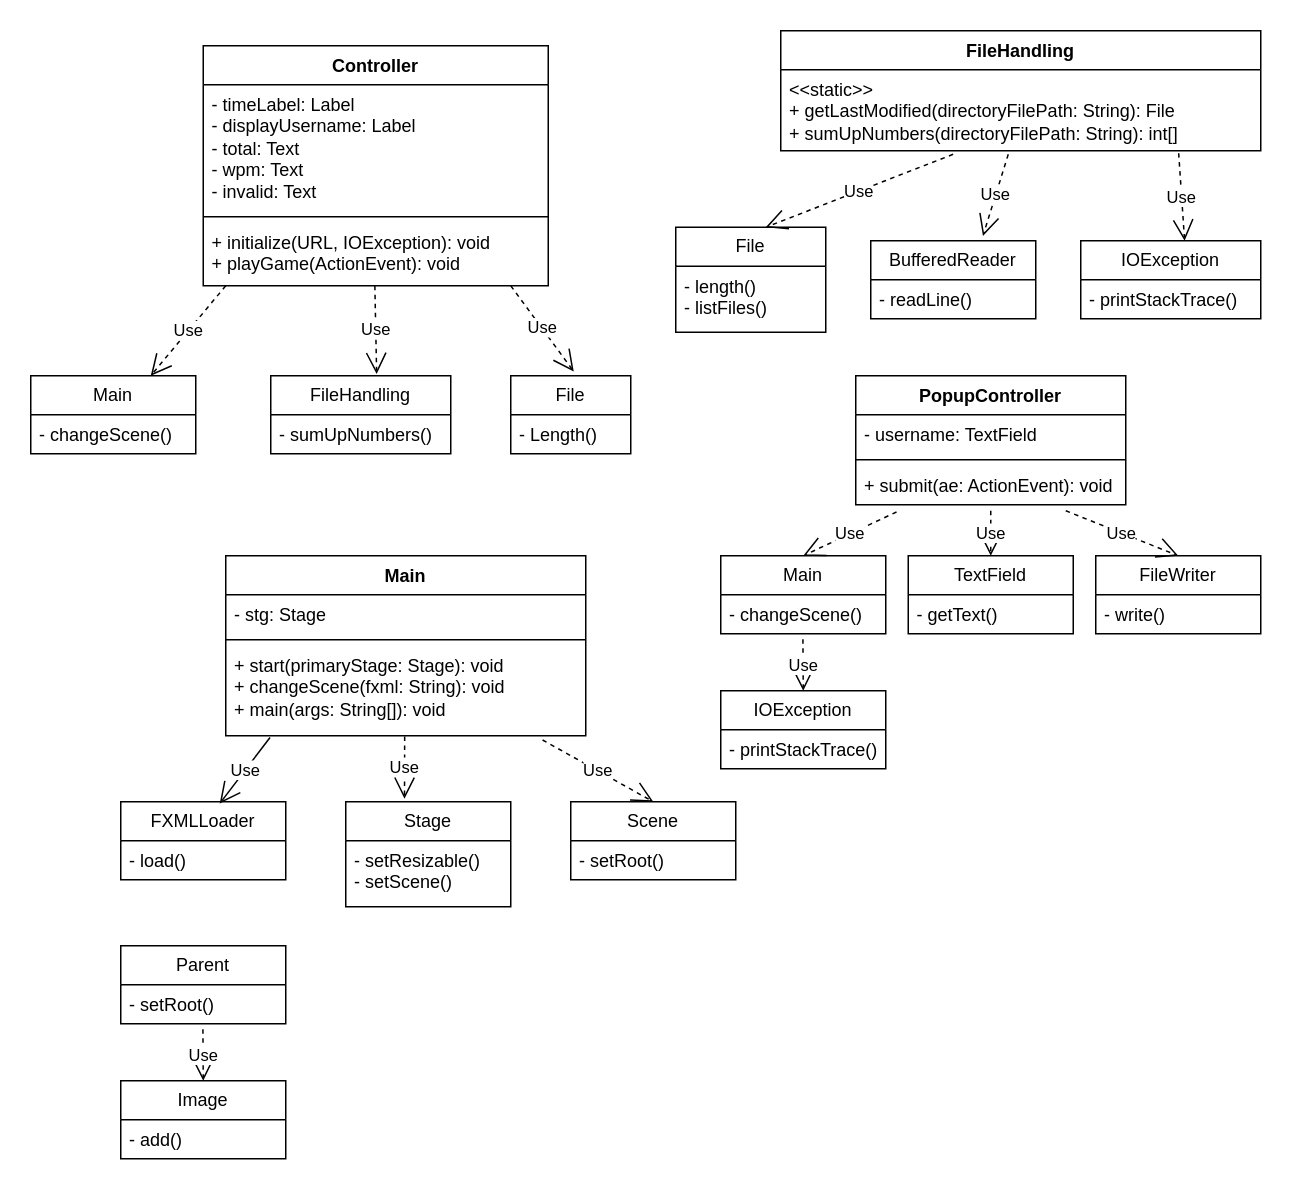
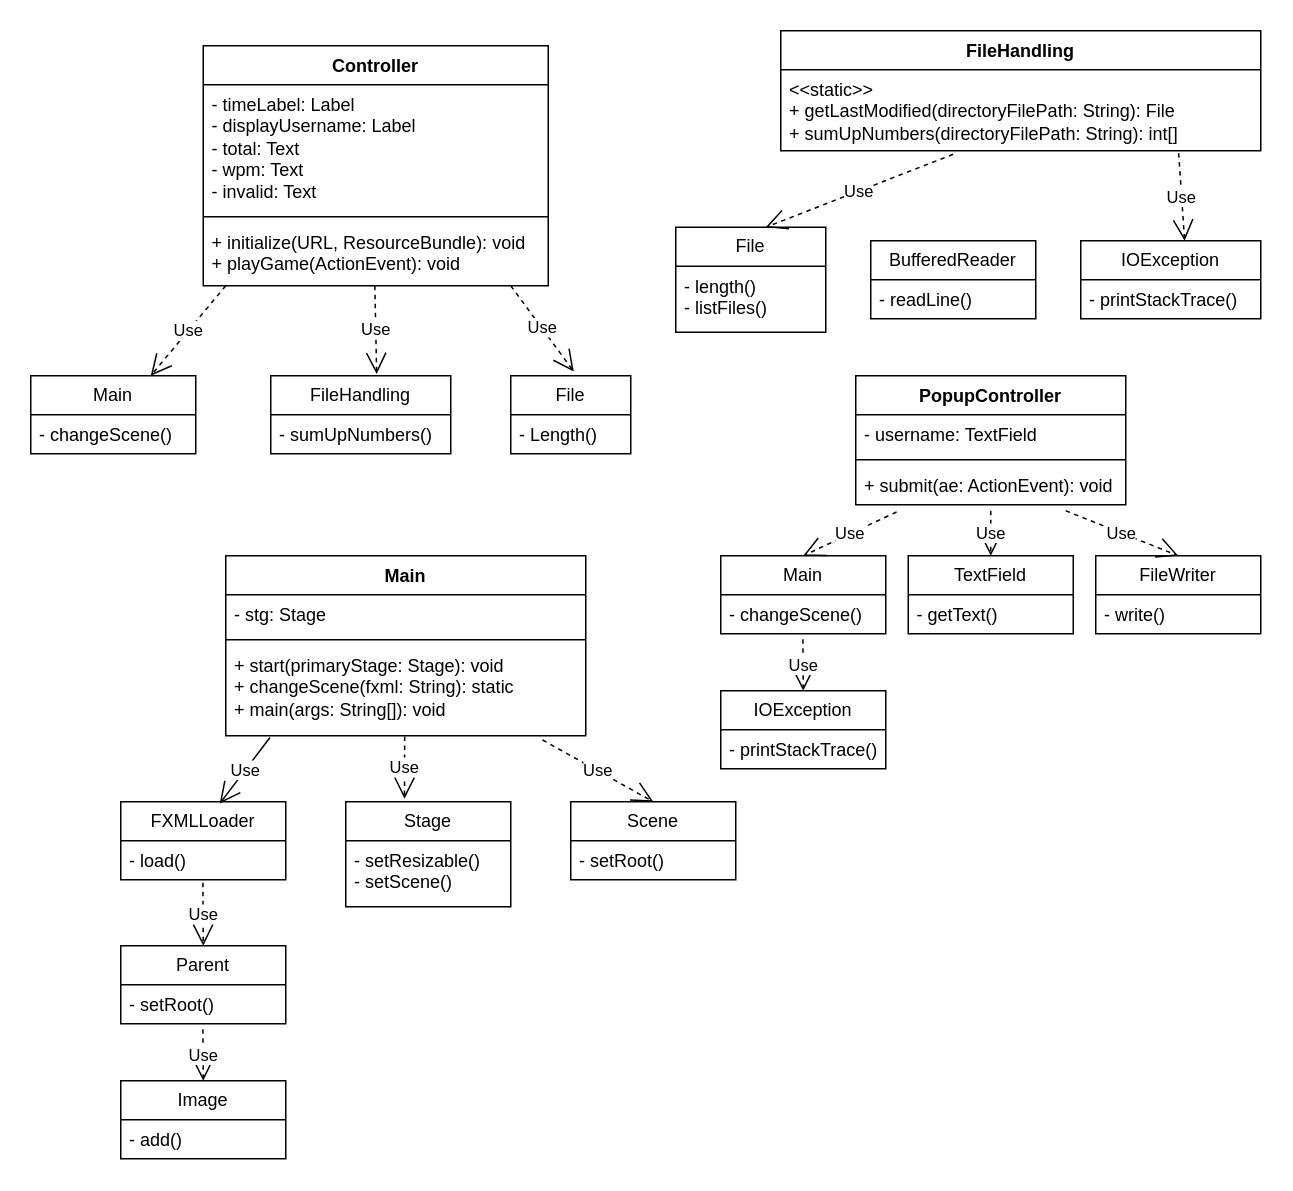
edge "<<static>> + getLastModified(directoryFilePath: String): File + sumUpNumbers(directoryFilePath: String): int[]" -> "BufferedReader": removed, label "Use"
node "+ initialize(URL, IOException): void + playGame(ActionEvent): void": label "+ initialize(URL, IOException): void + playGame(ActionEvent): void" -> "+ initialize(URL, ResourceBundle): void + playGame(ActionEvent): void"
node "+ start(primaryStage: Stage): void + changeScene(fxml: String): void + main(args: String[]): void": label "+ start(primaryStage: Stage): void + changeScene(fxml: String): void + main(args: String[]): void" -> "+ start(primaryStage: Stage): void + changeScene(fxml: String): static + main(args: String[]): void"
edge "- load()" -> "Parent": added, label "Use"
